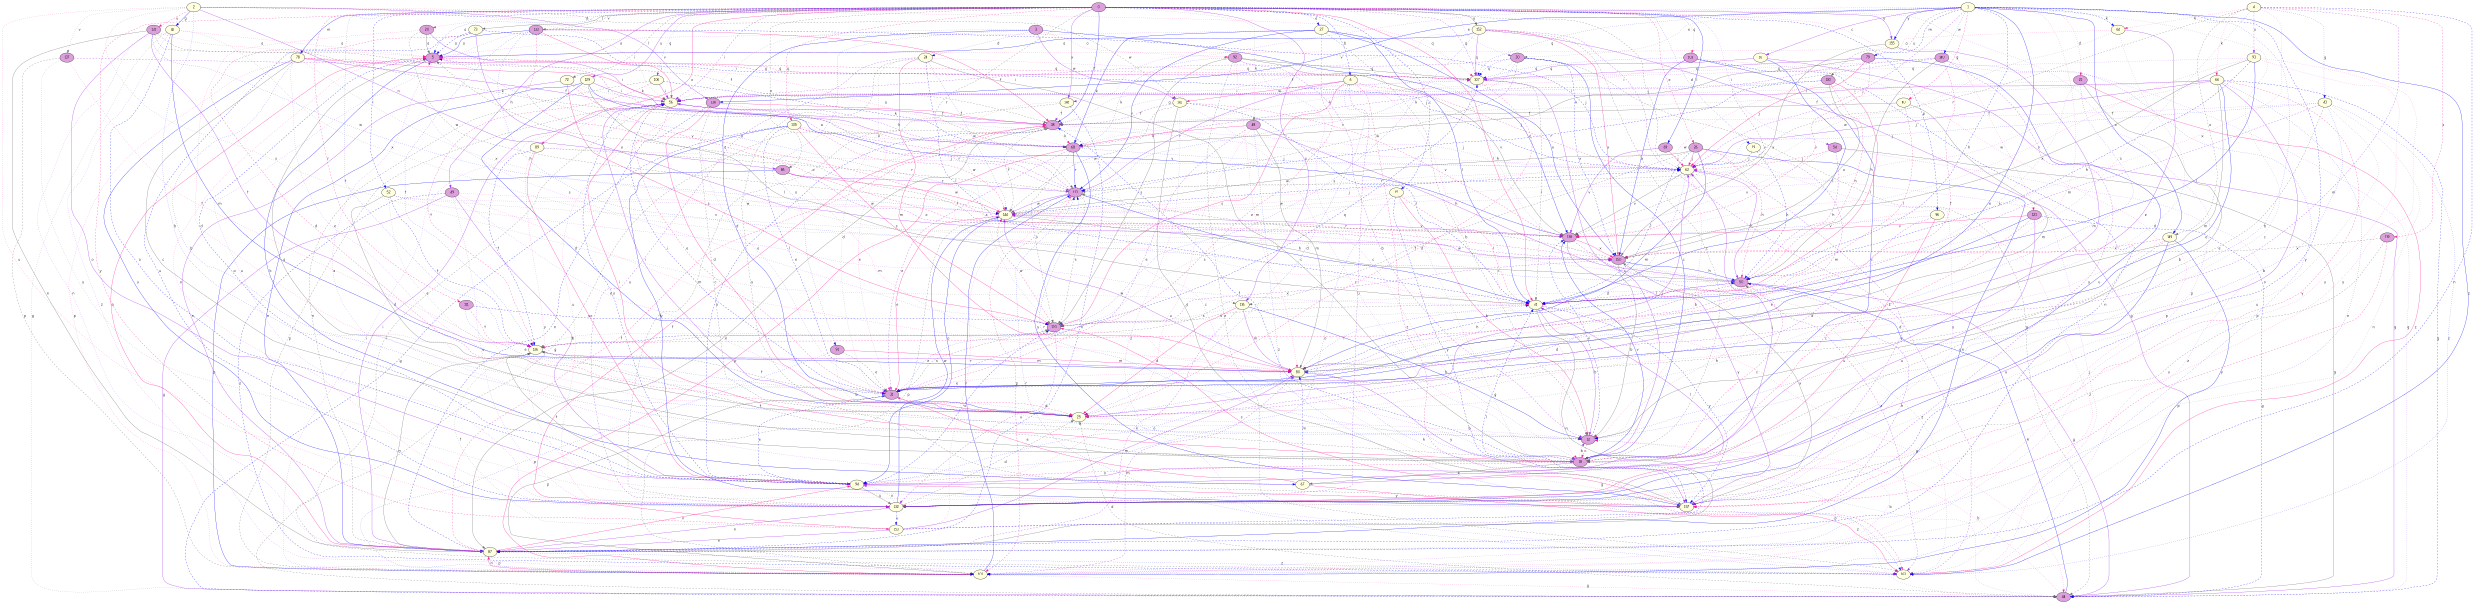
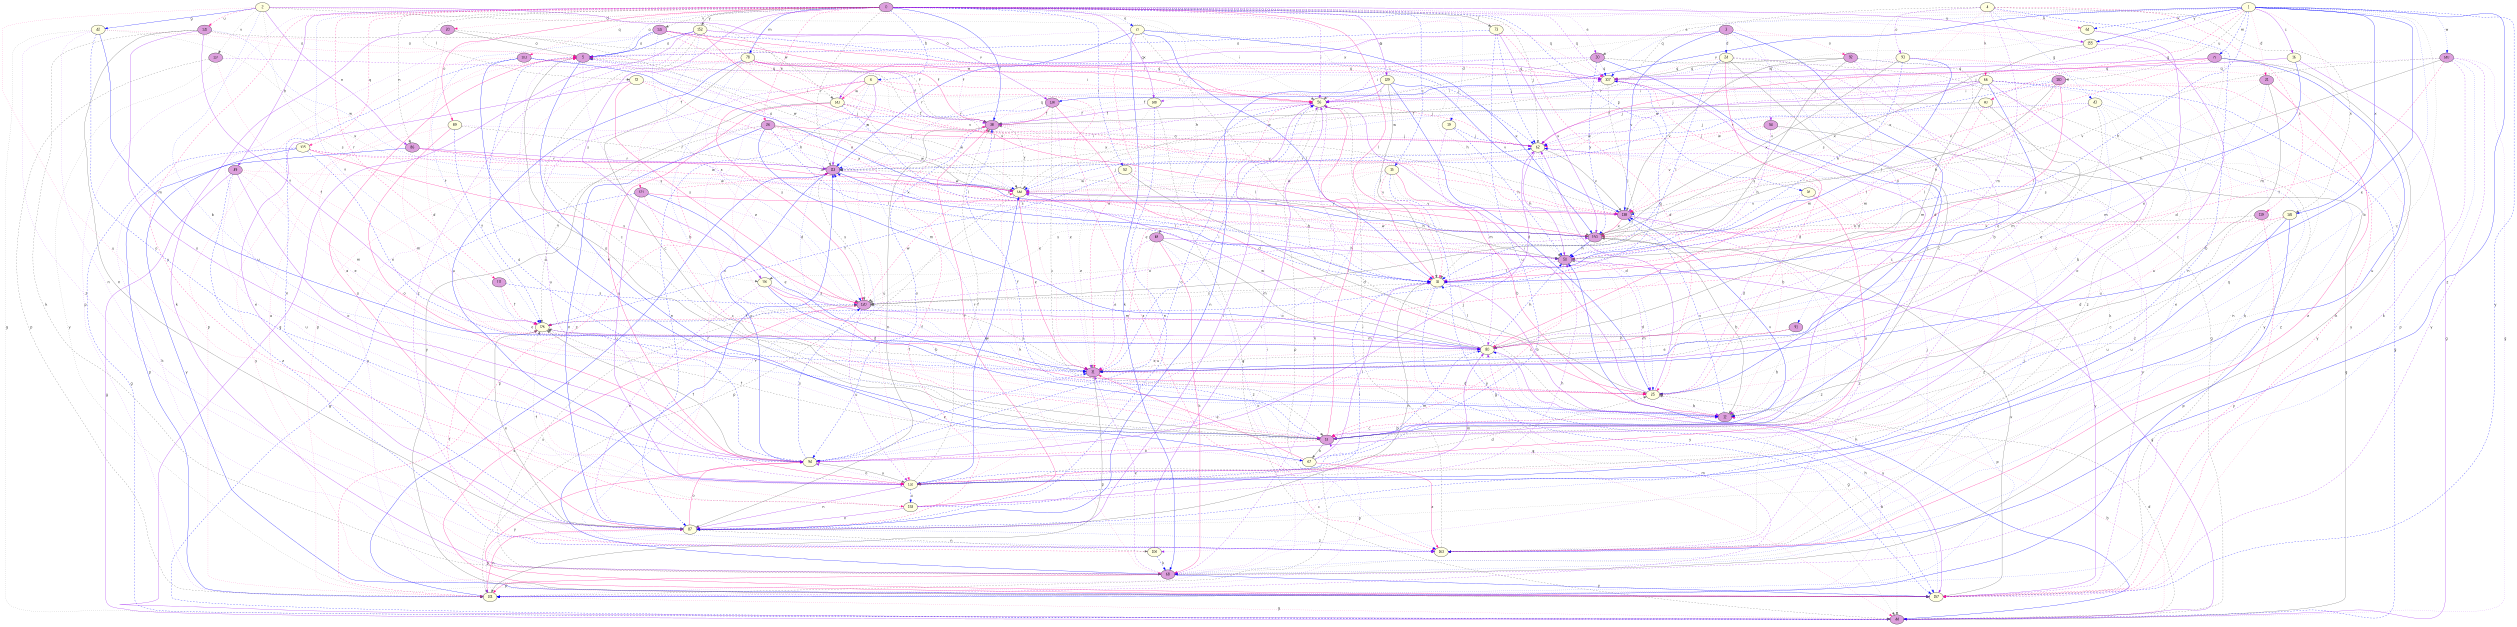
node "69": removed
edge "106" -> "87": reversed
edge "143" -> "132": added, label "u"
